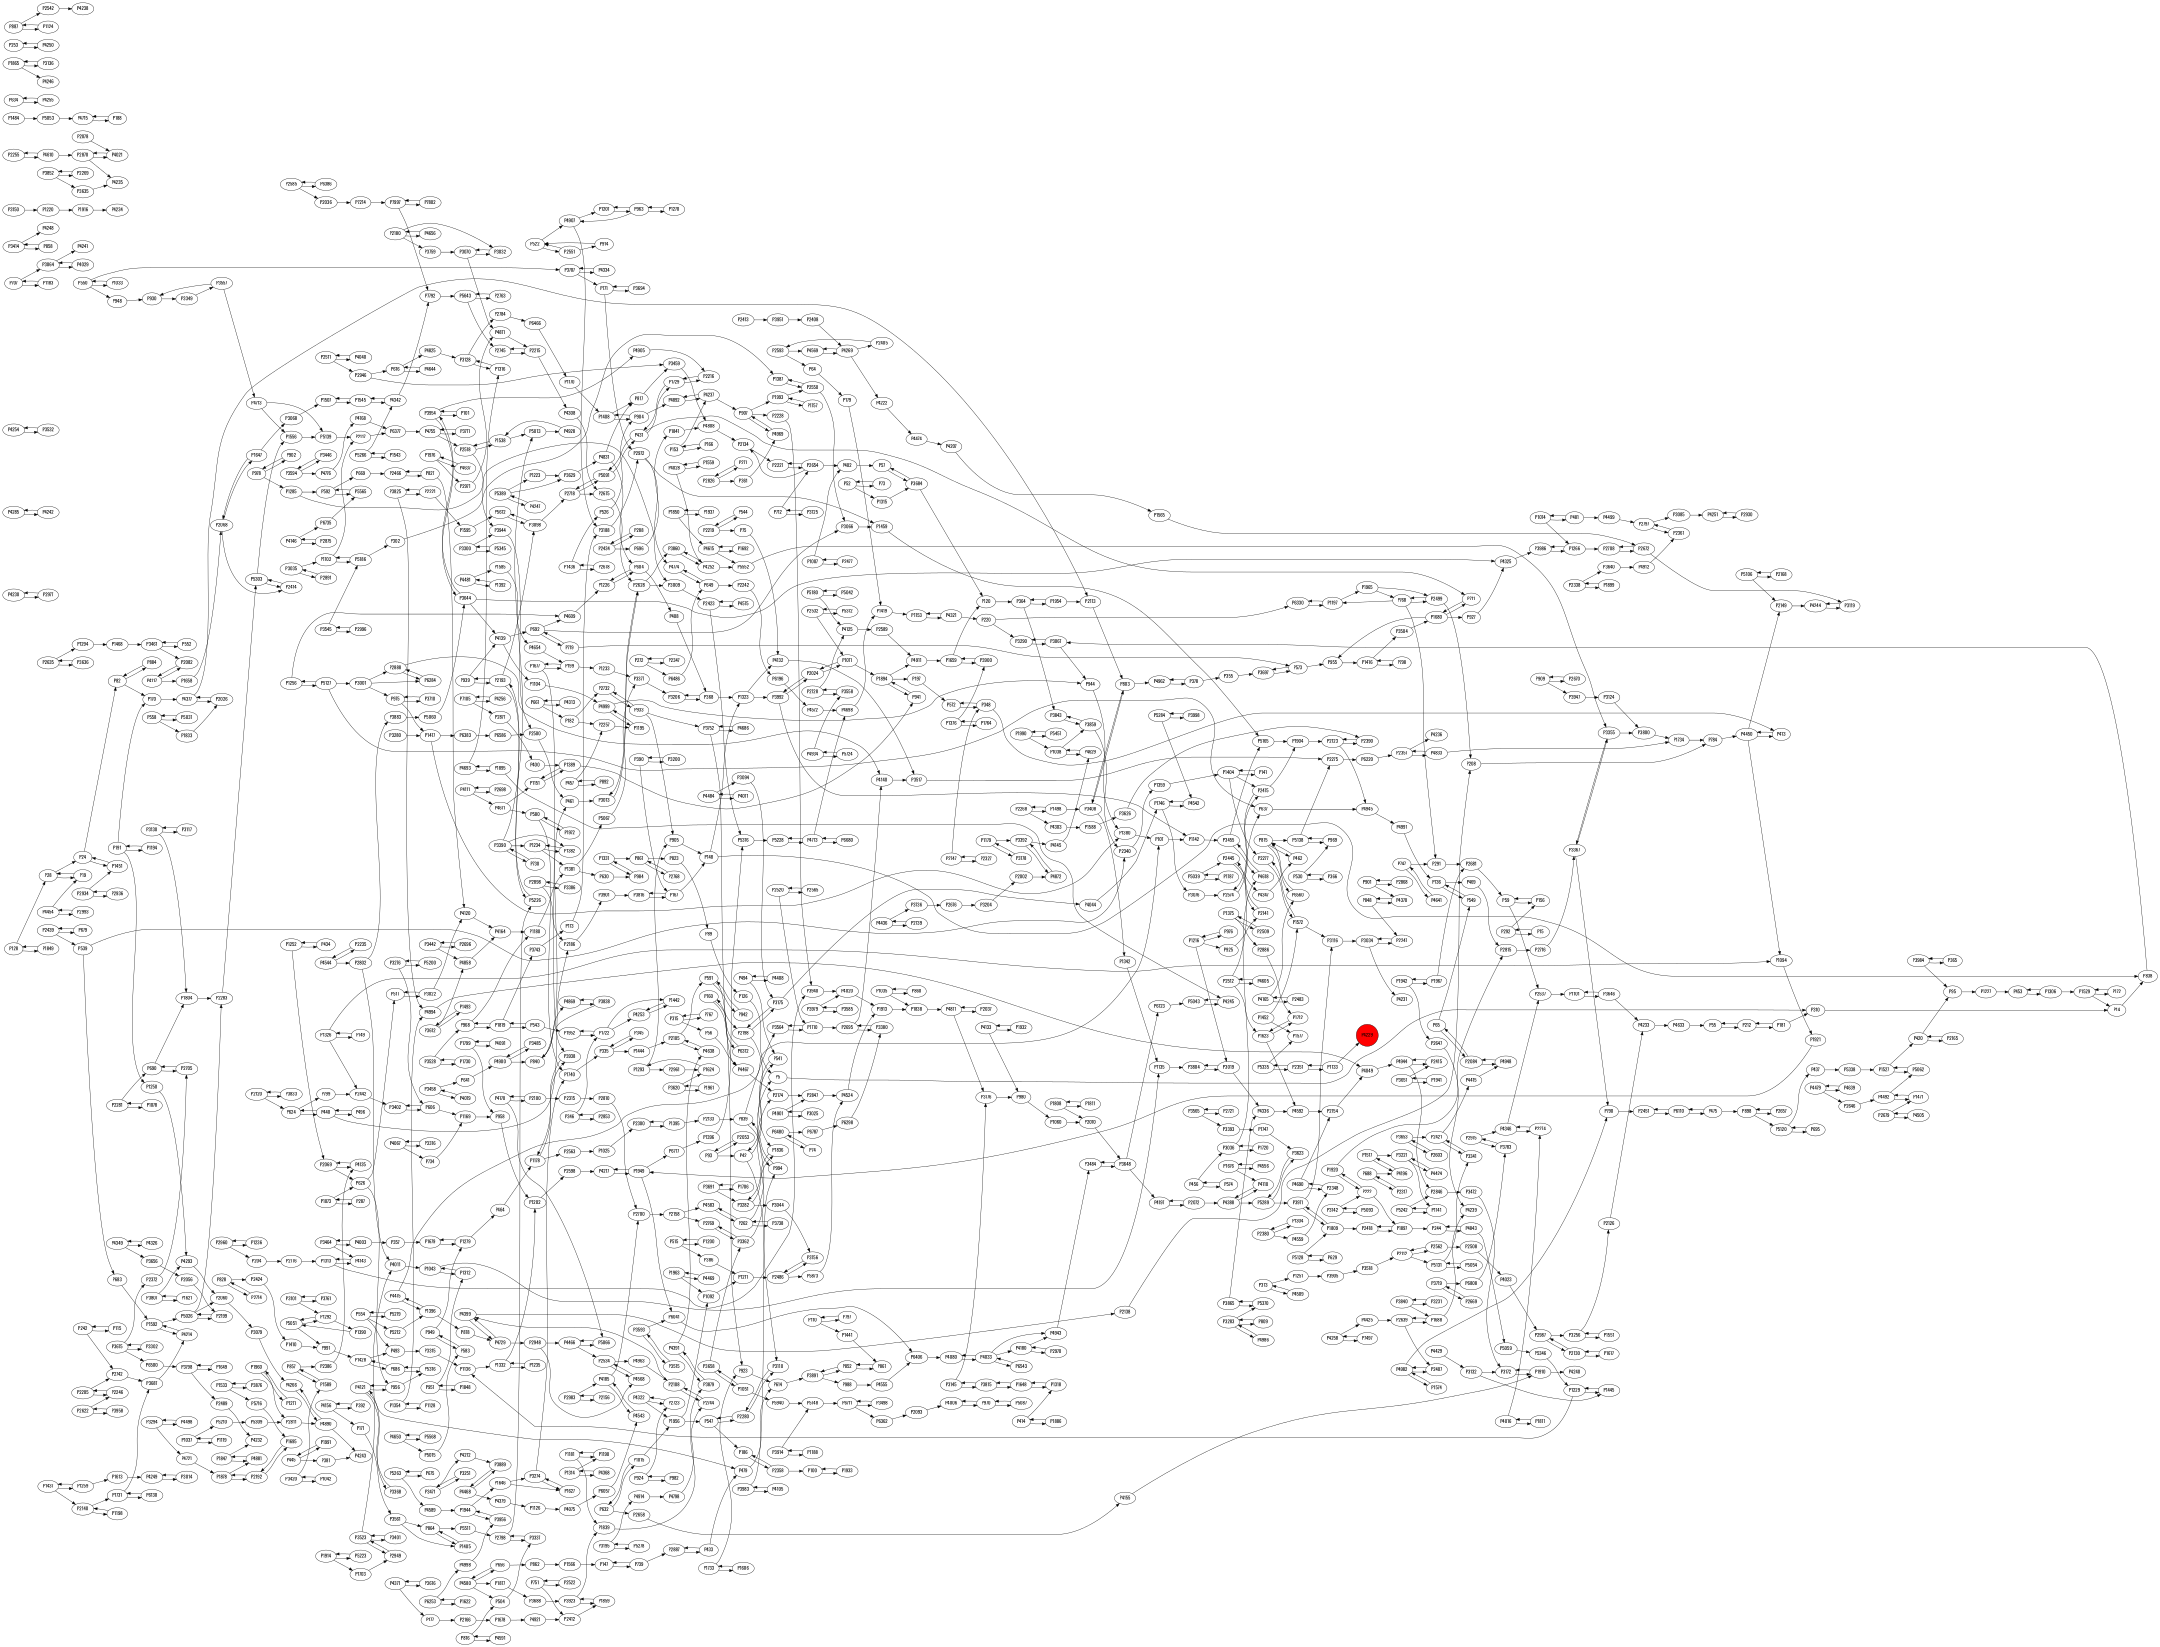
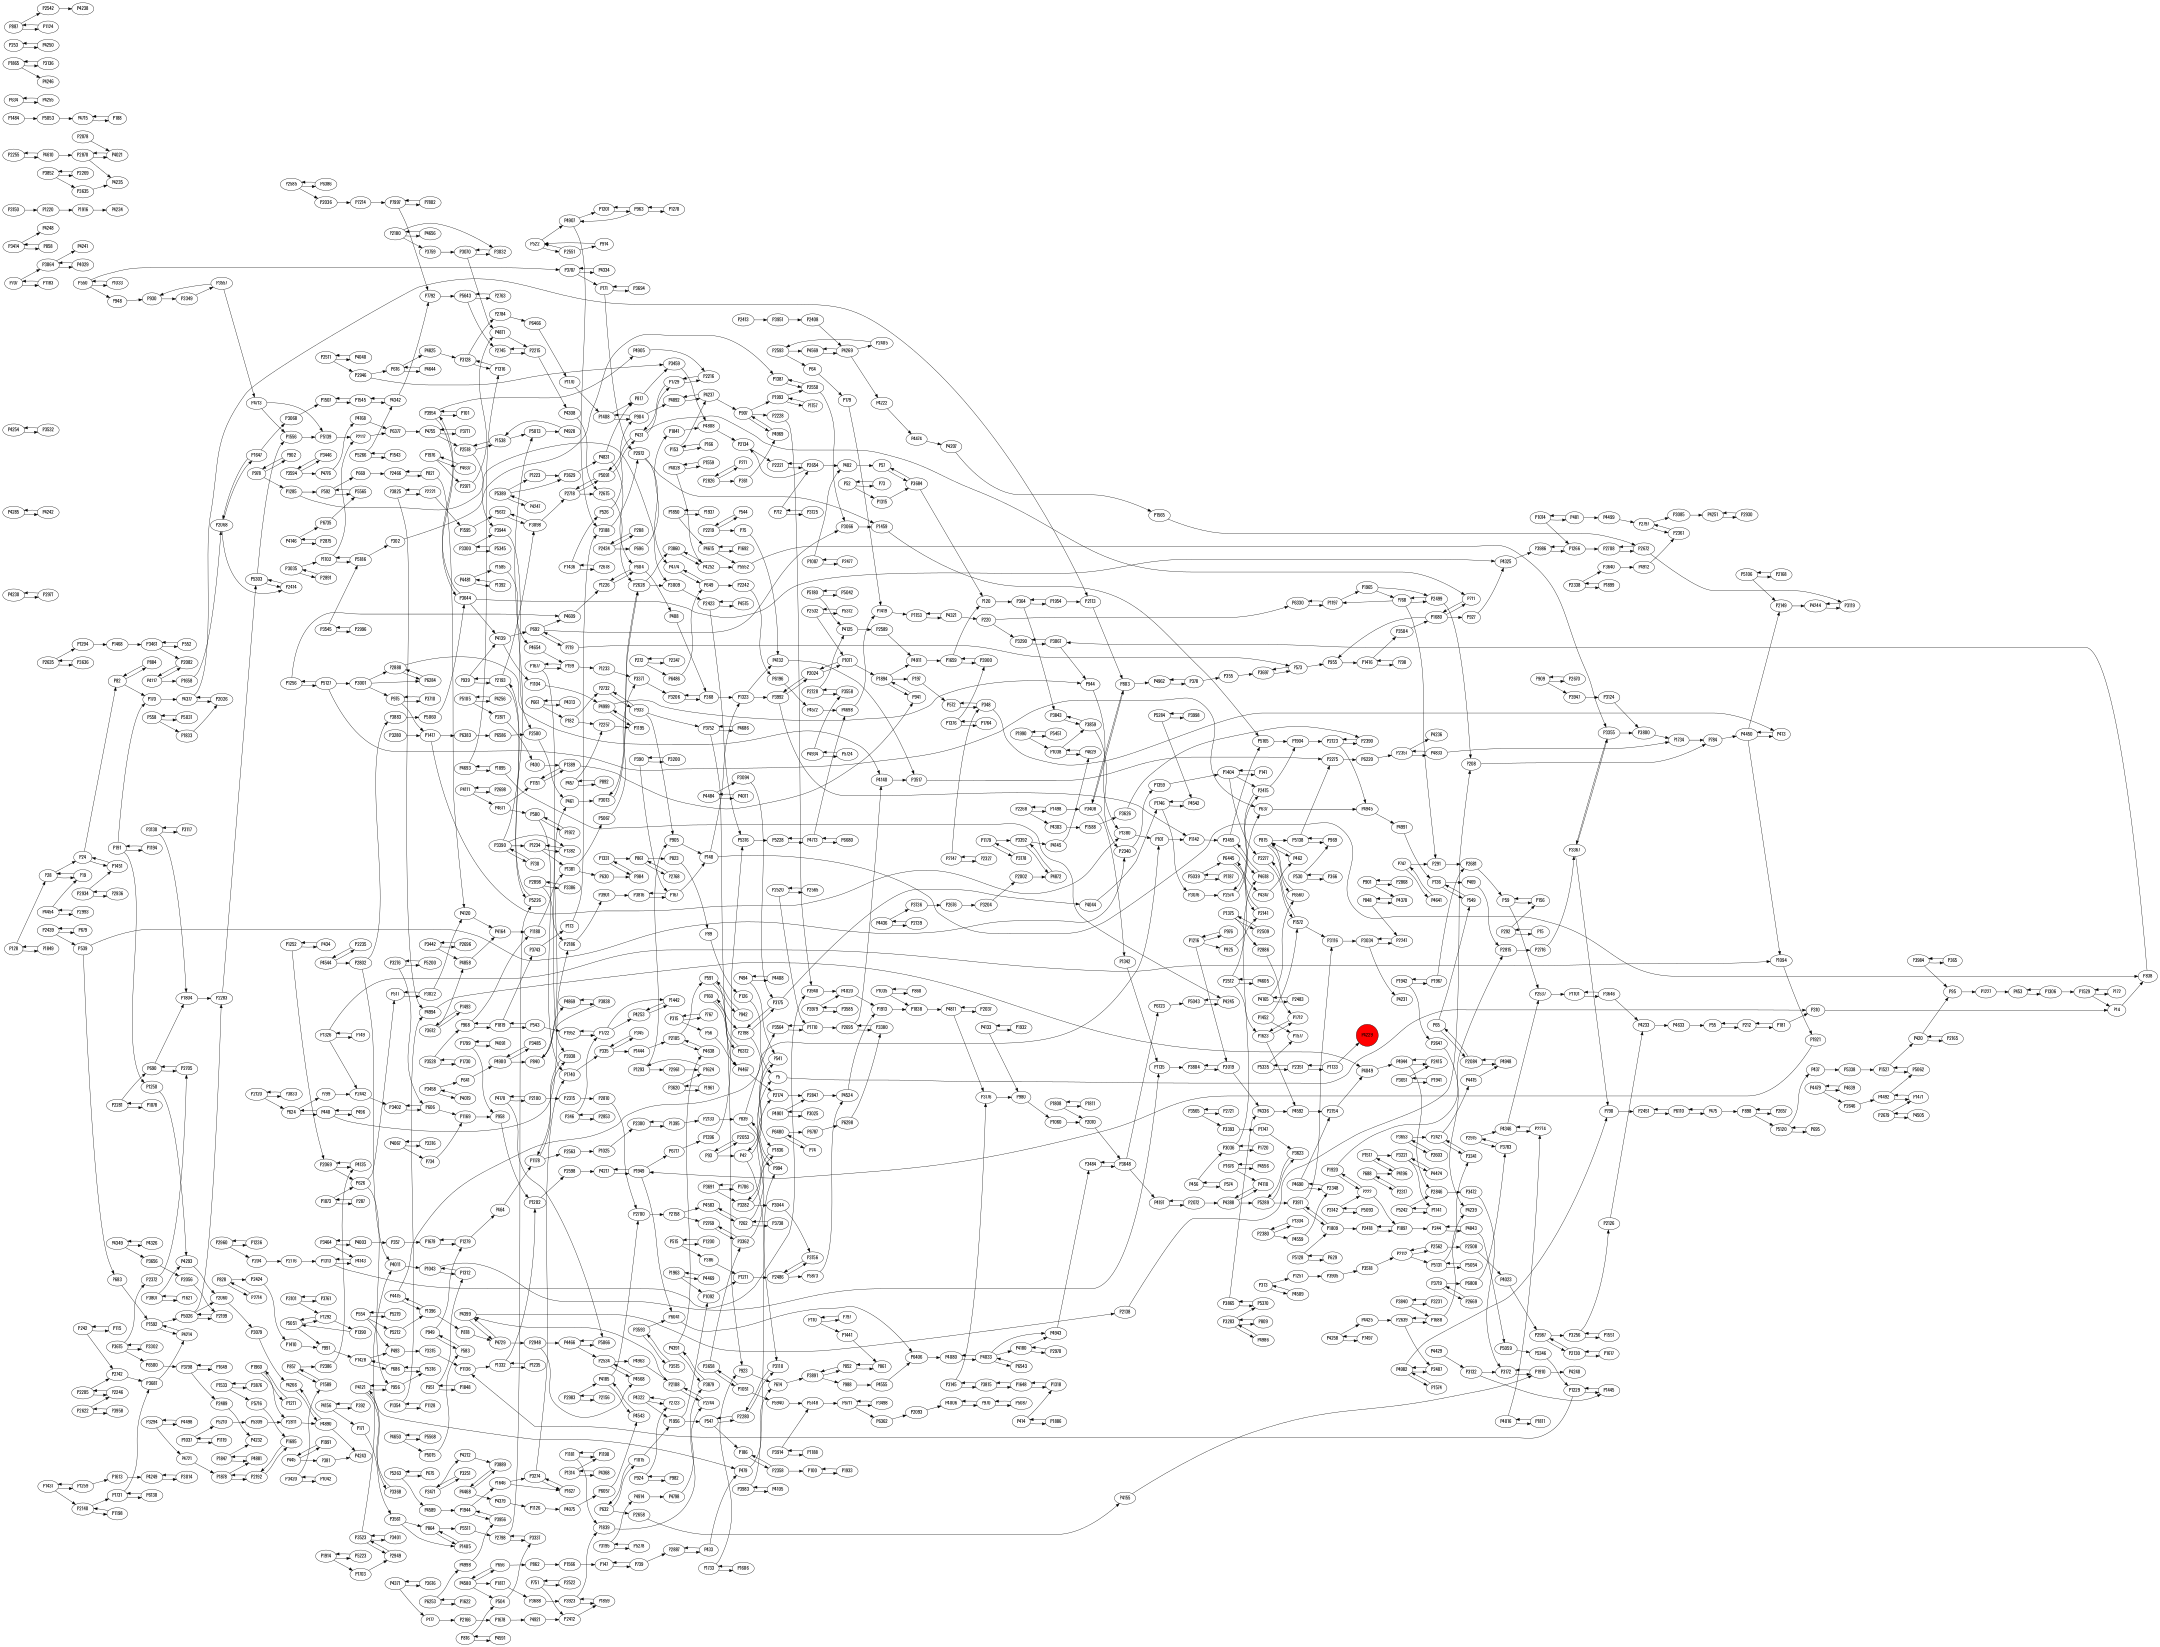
node "P7105": label "P7105" -> "P5105"
node "P2445": label "P2445" -> "P6445"
